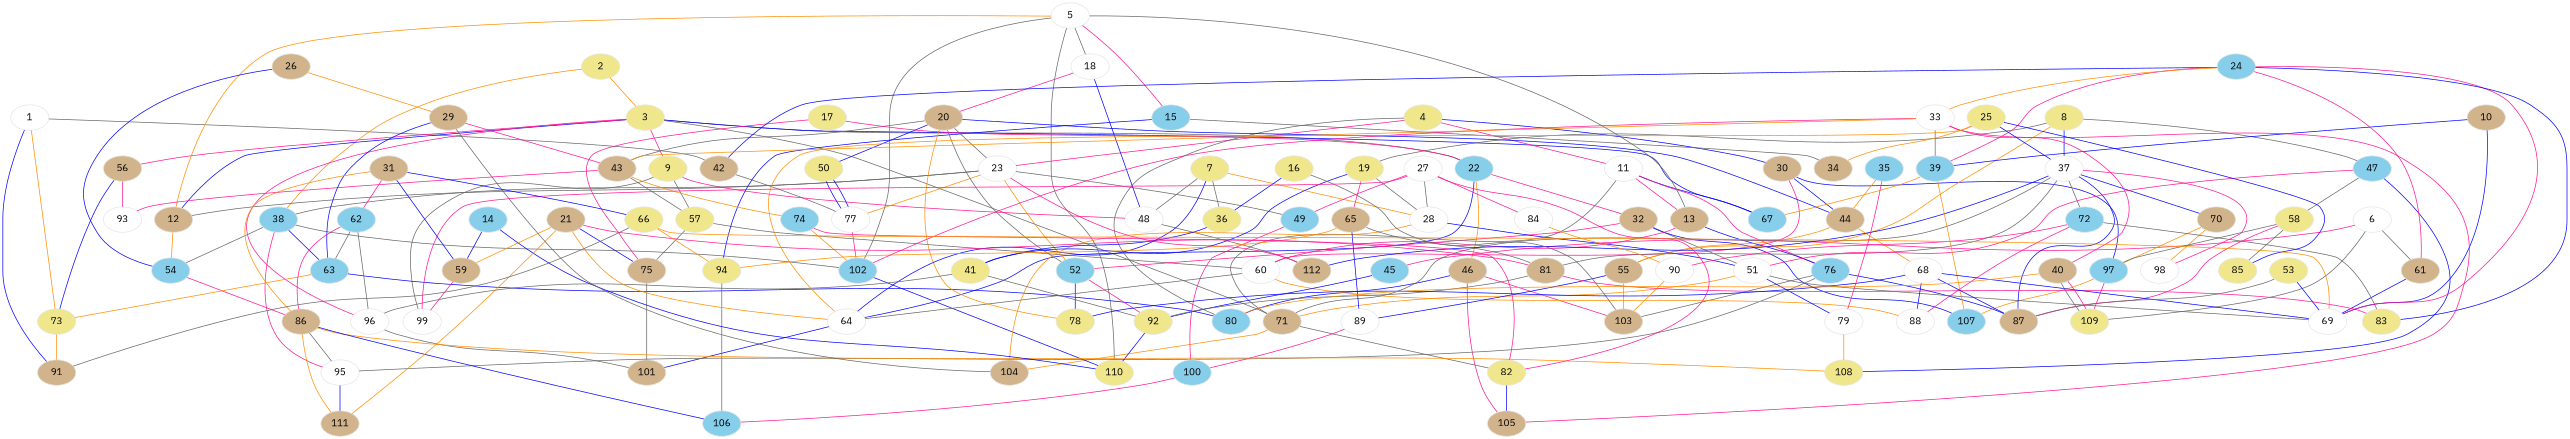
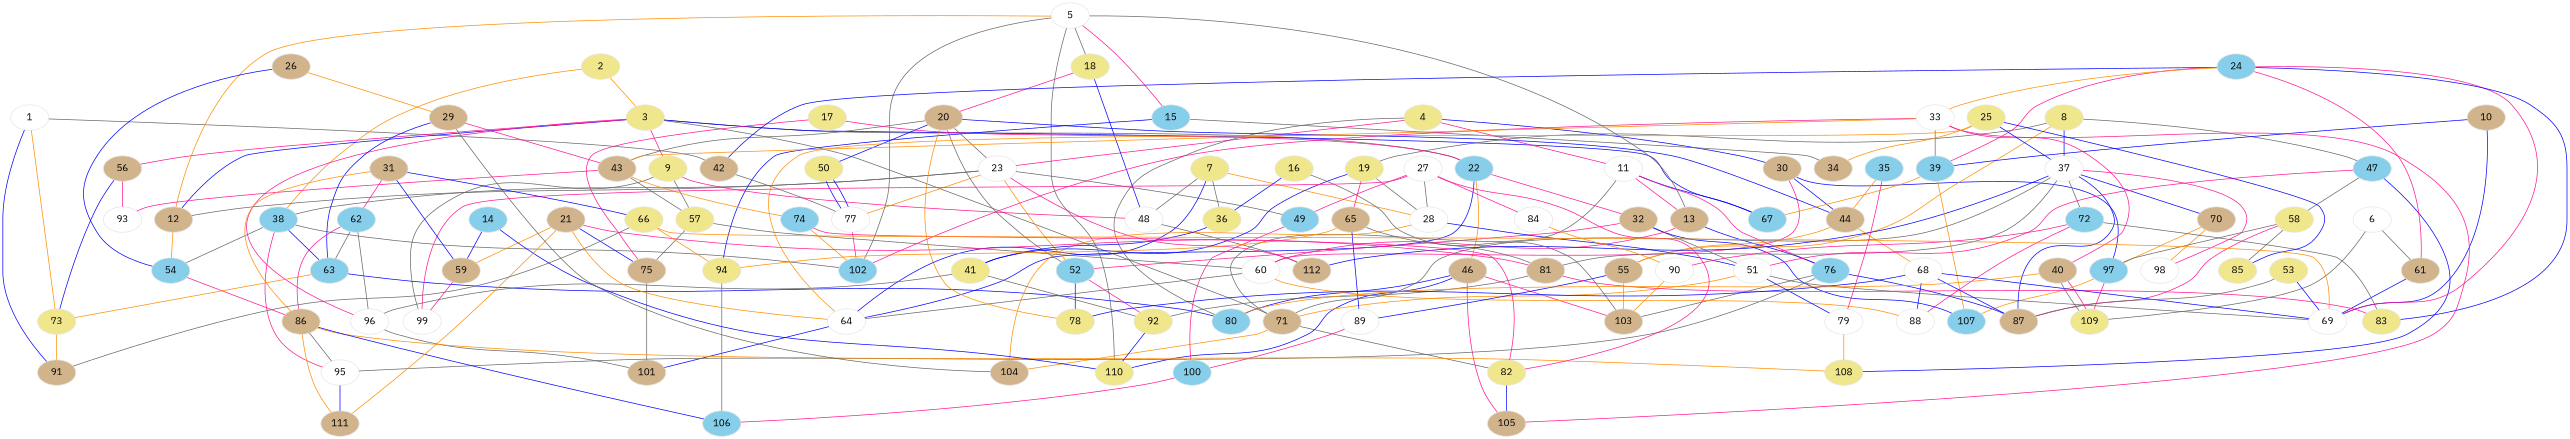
node "18": fillcolor white -> khaki
node "45": removed
edge "102" -- "110": now "46" -- "110"
